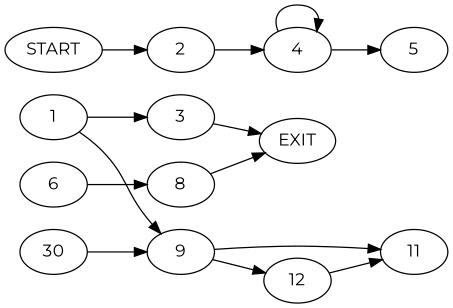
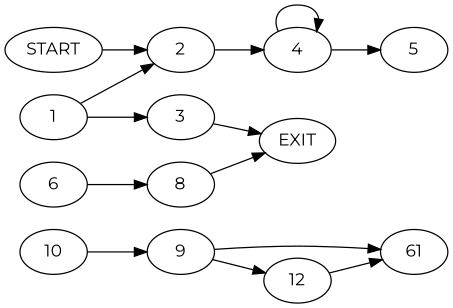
edge "1" -> "9": now "1" -> "2"
node "30": label "30" -> "10"
node "11": label "11" -> "61"
